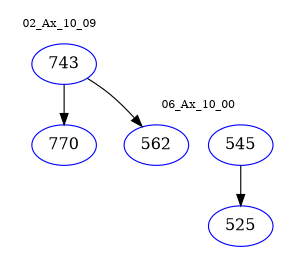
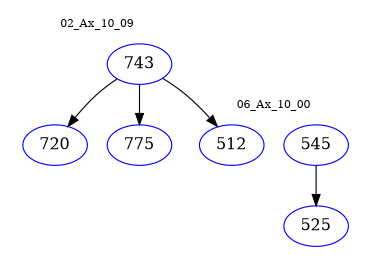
node "720": added
node "770": label "770" -> "775"
node "562": label "562" -> "512"
